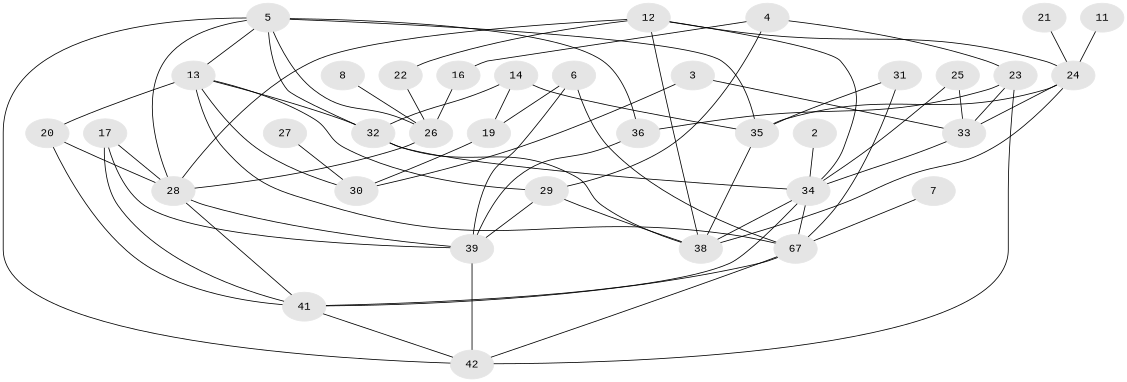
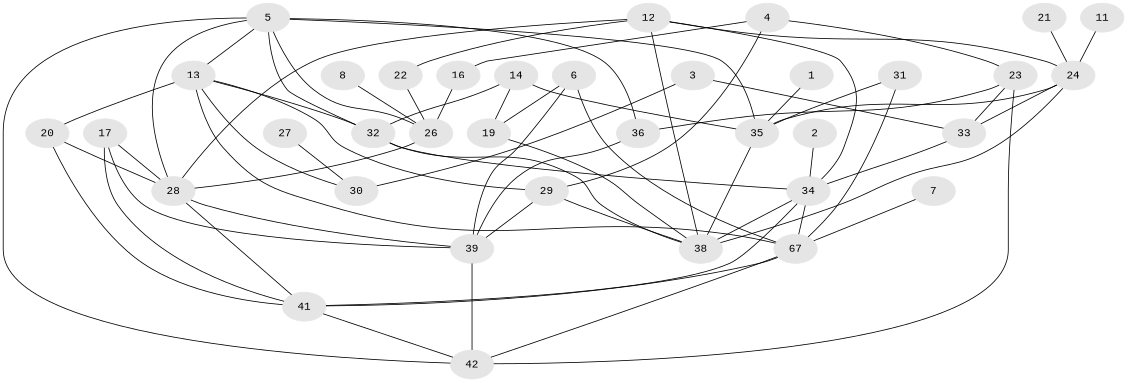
node "1": added
node "25": removed
edge "19" -- "30": now "19" -- "38"
